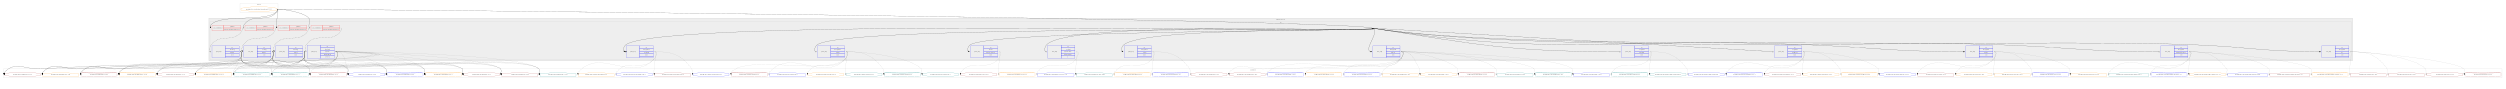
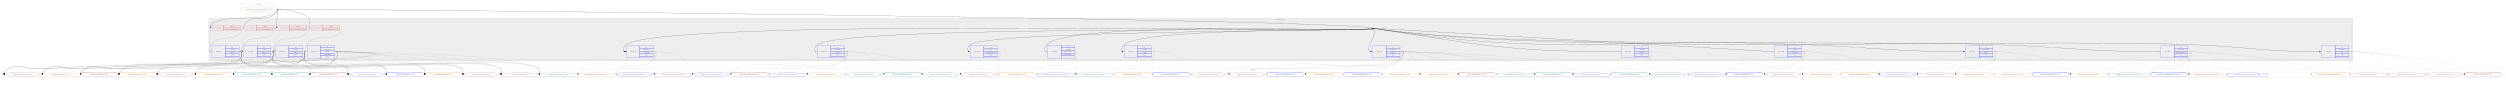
node "portage://dev-python/protobuf-python-3.9.2": removed
